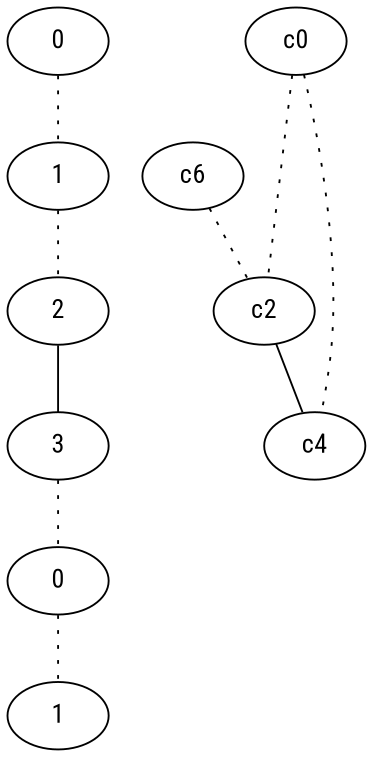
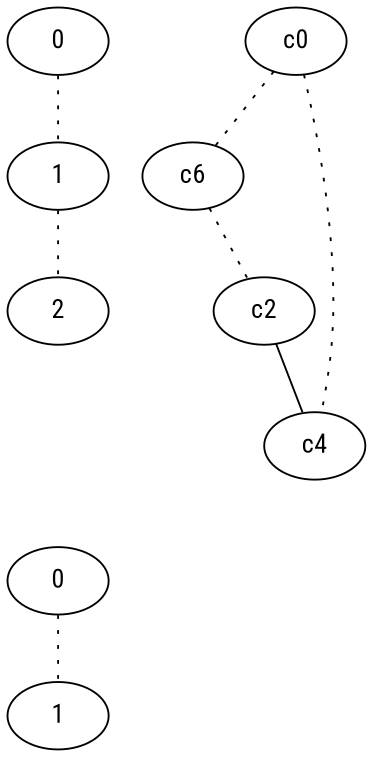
edge "c0" -- "c2": now "c0" -- "c6"
node "3": removed
